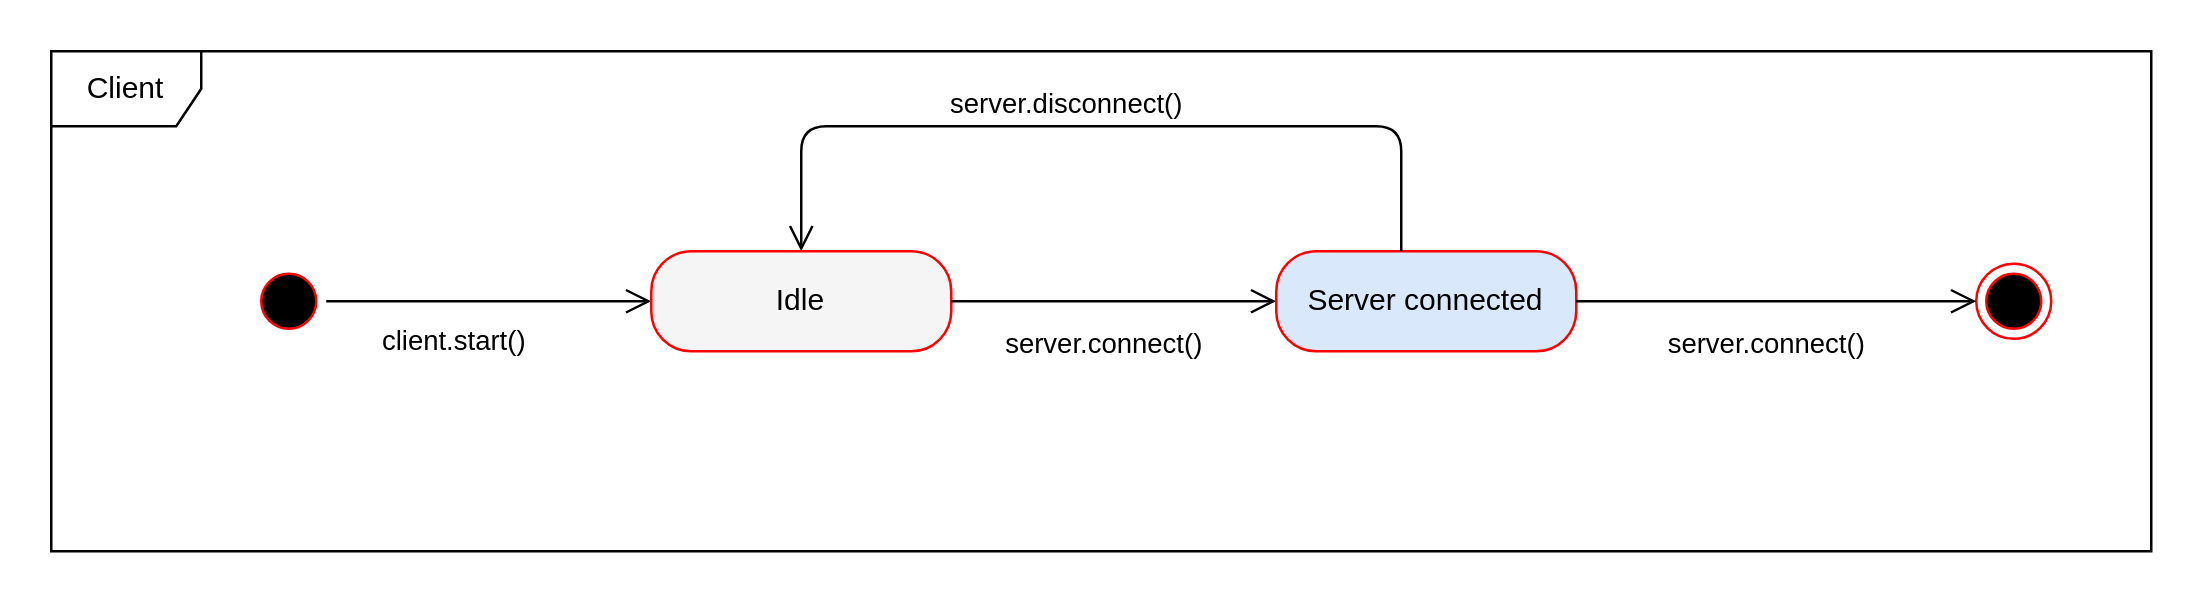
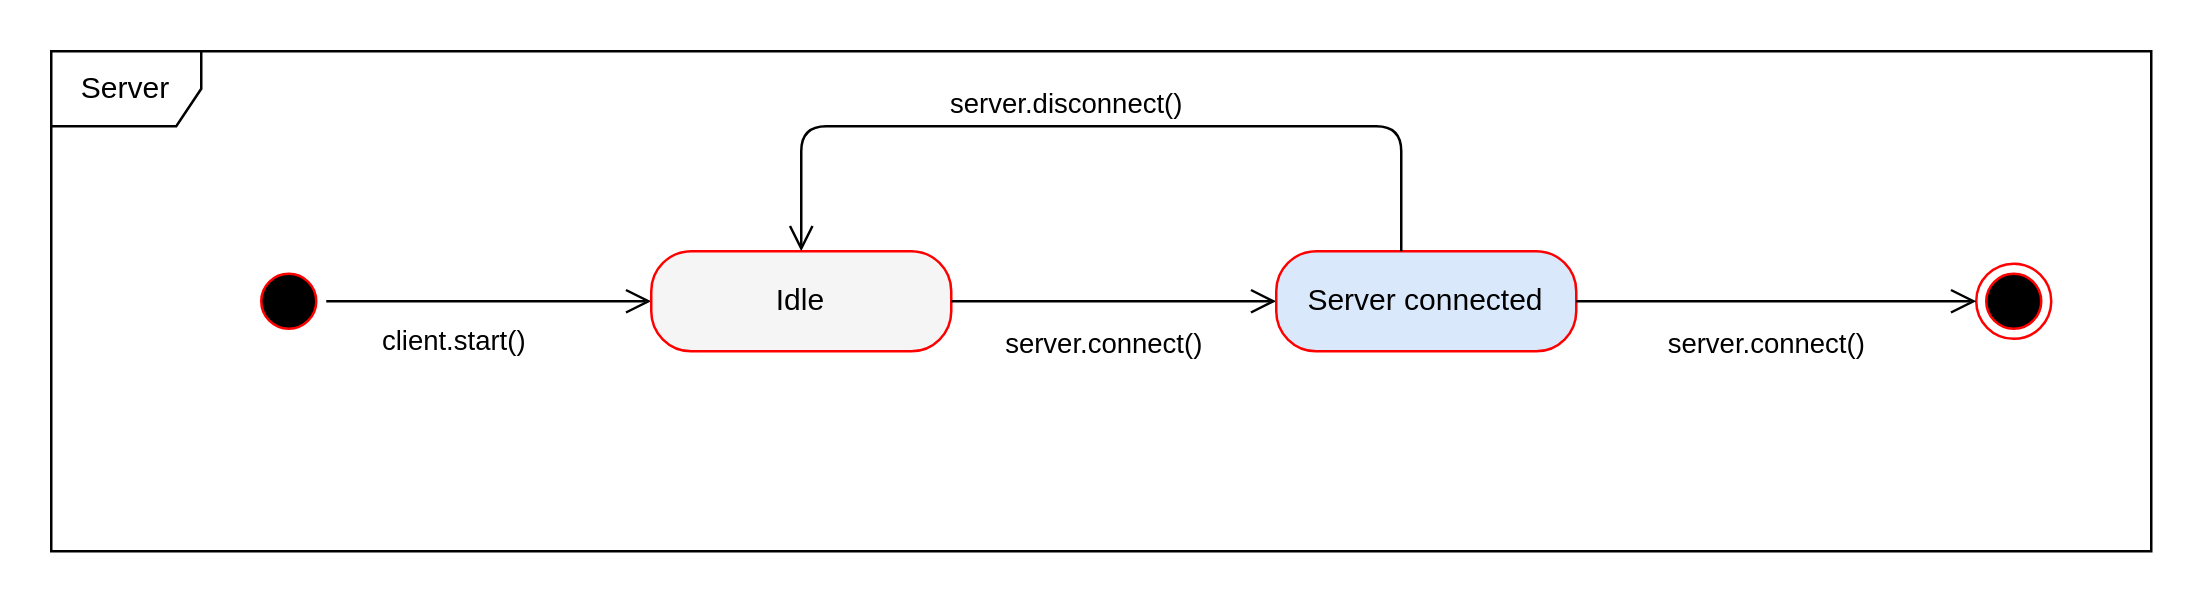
node "Client": label "Client" -> "Server"
